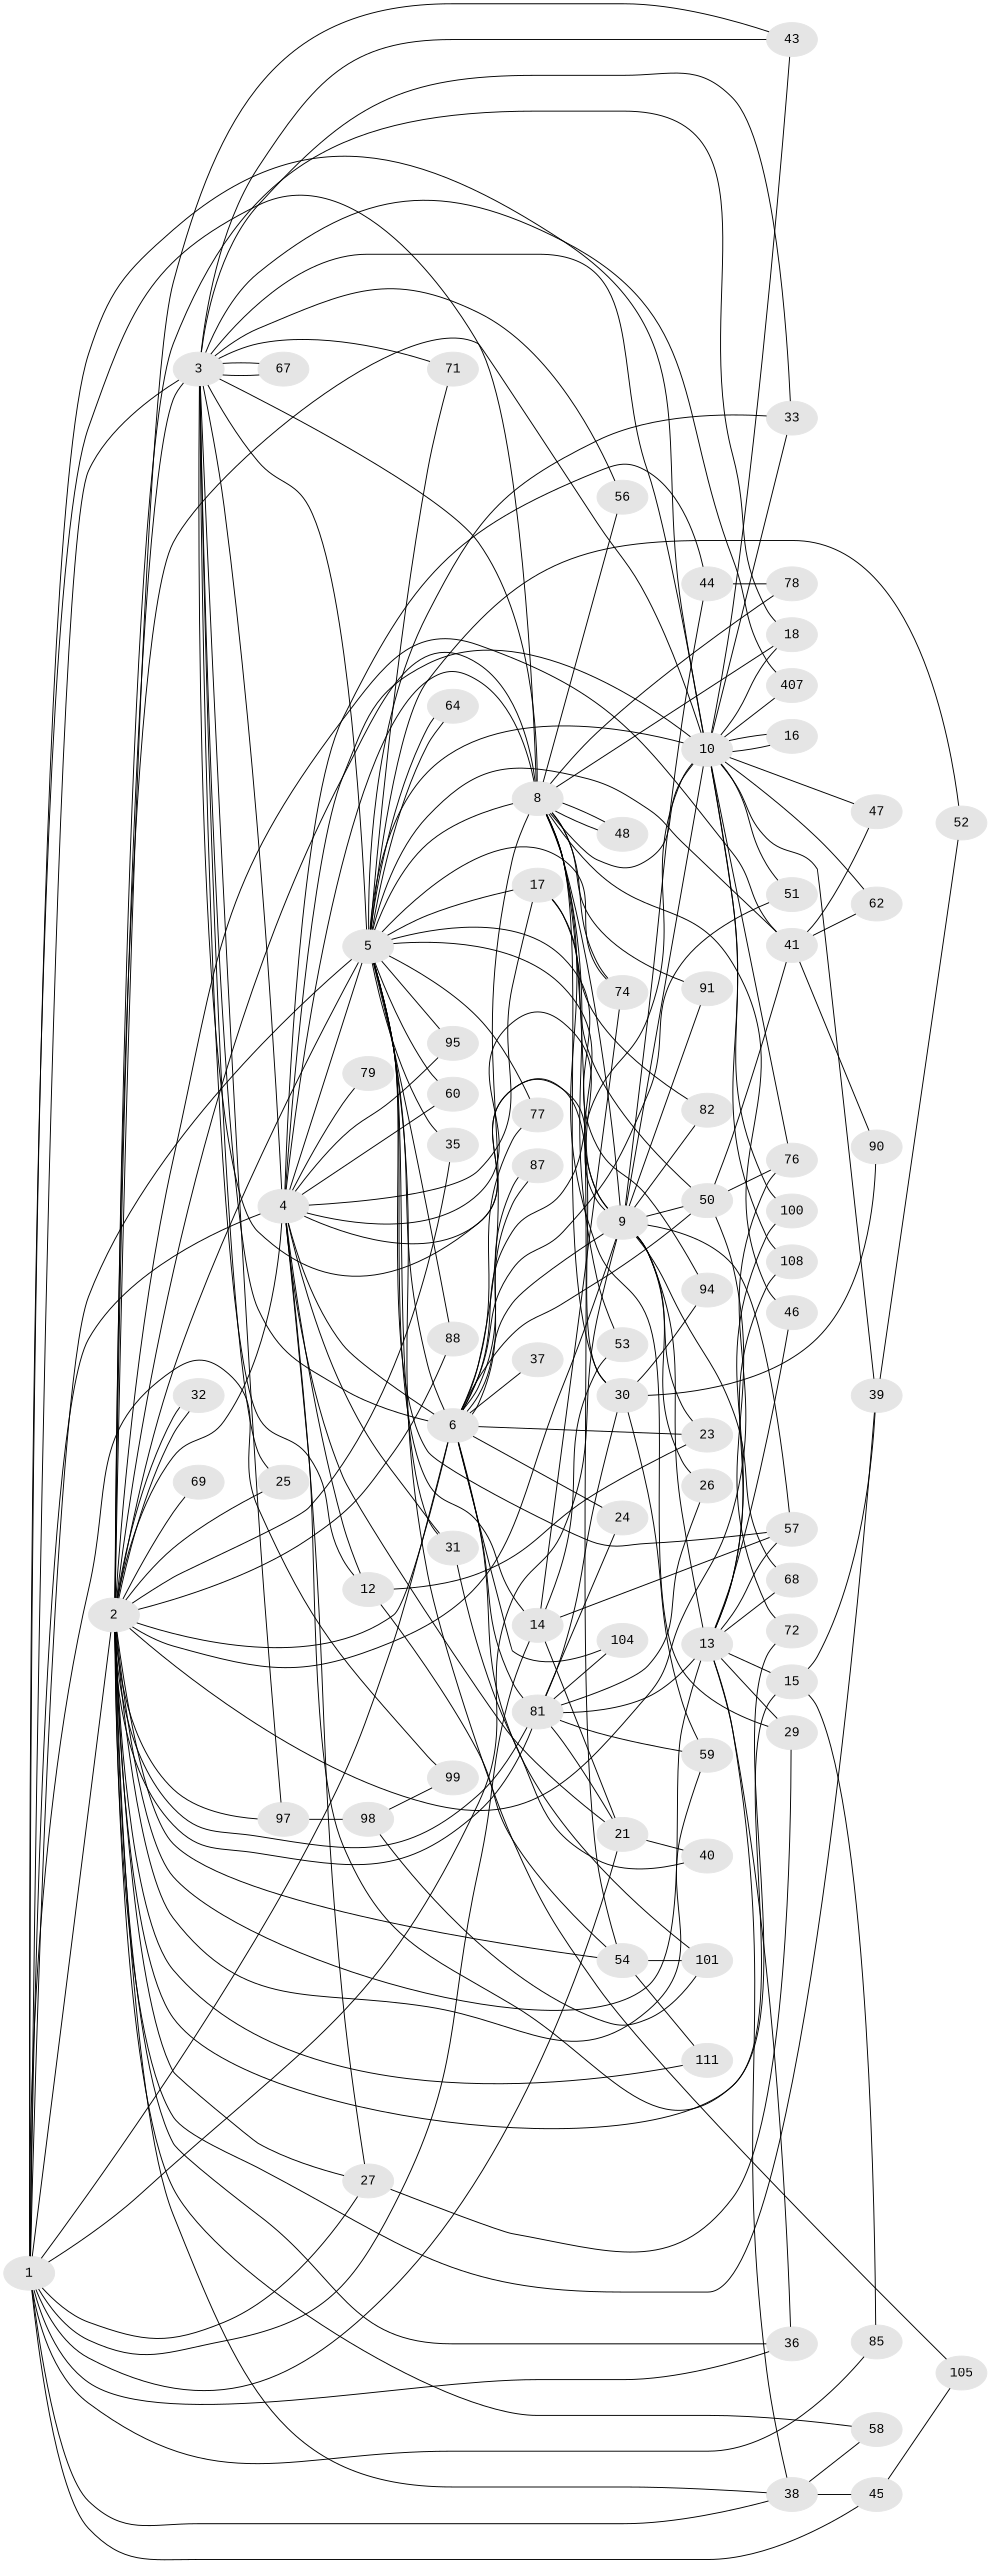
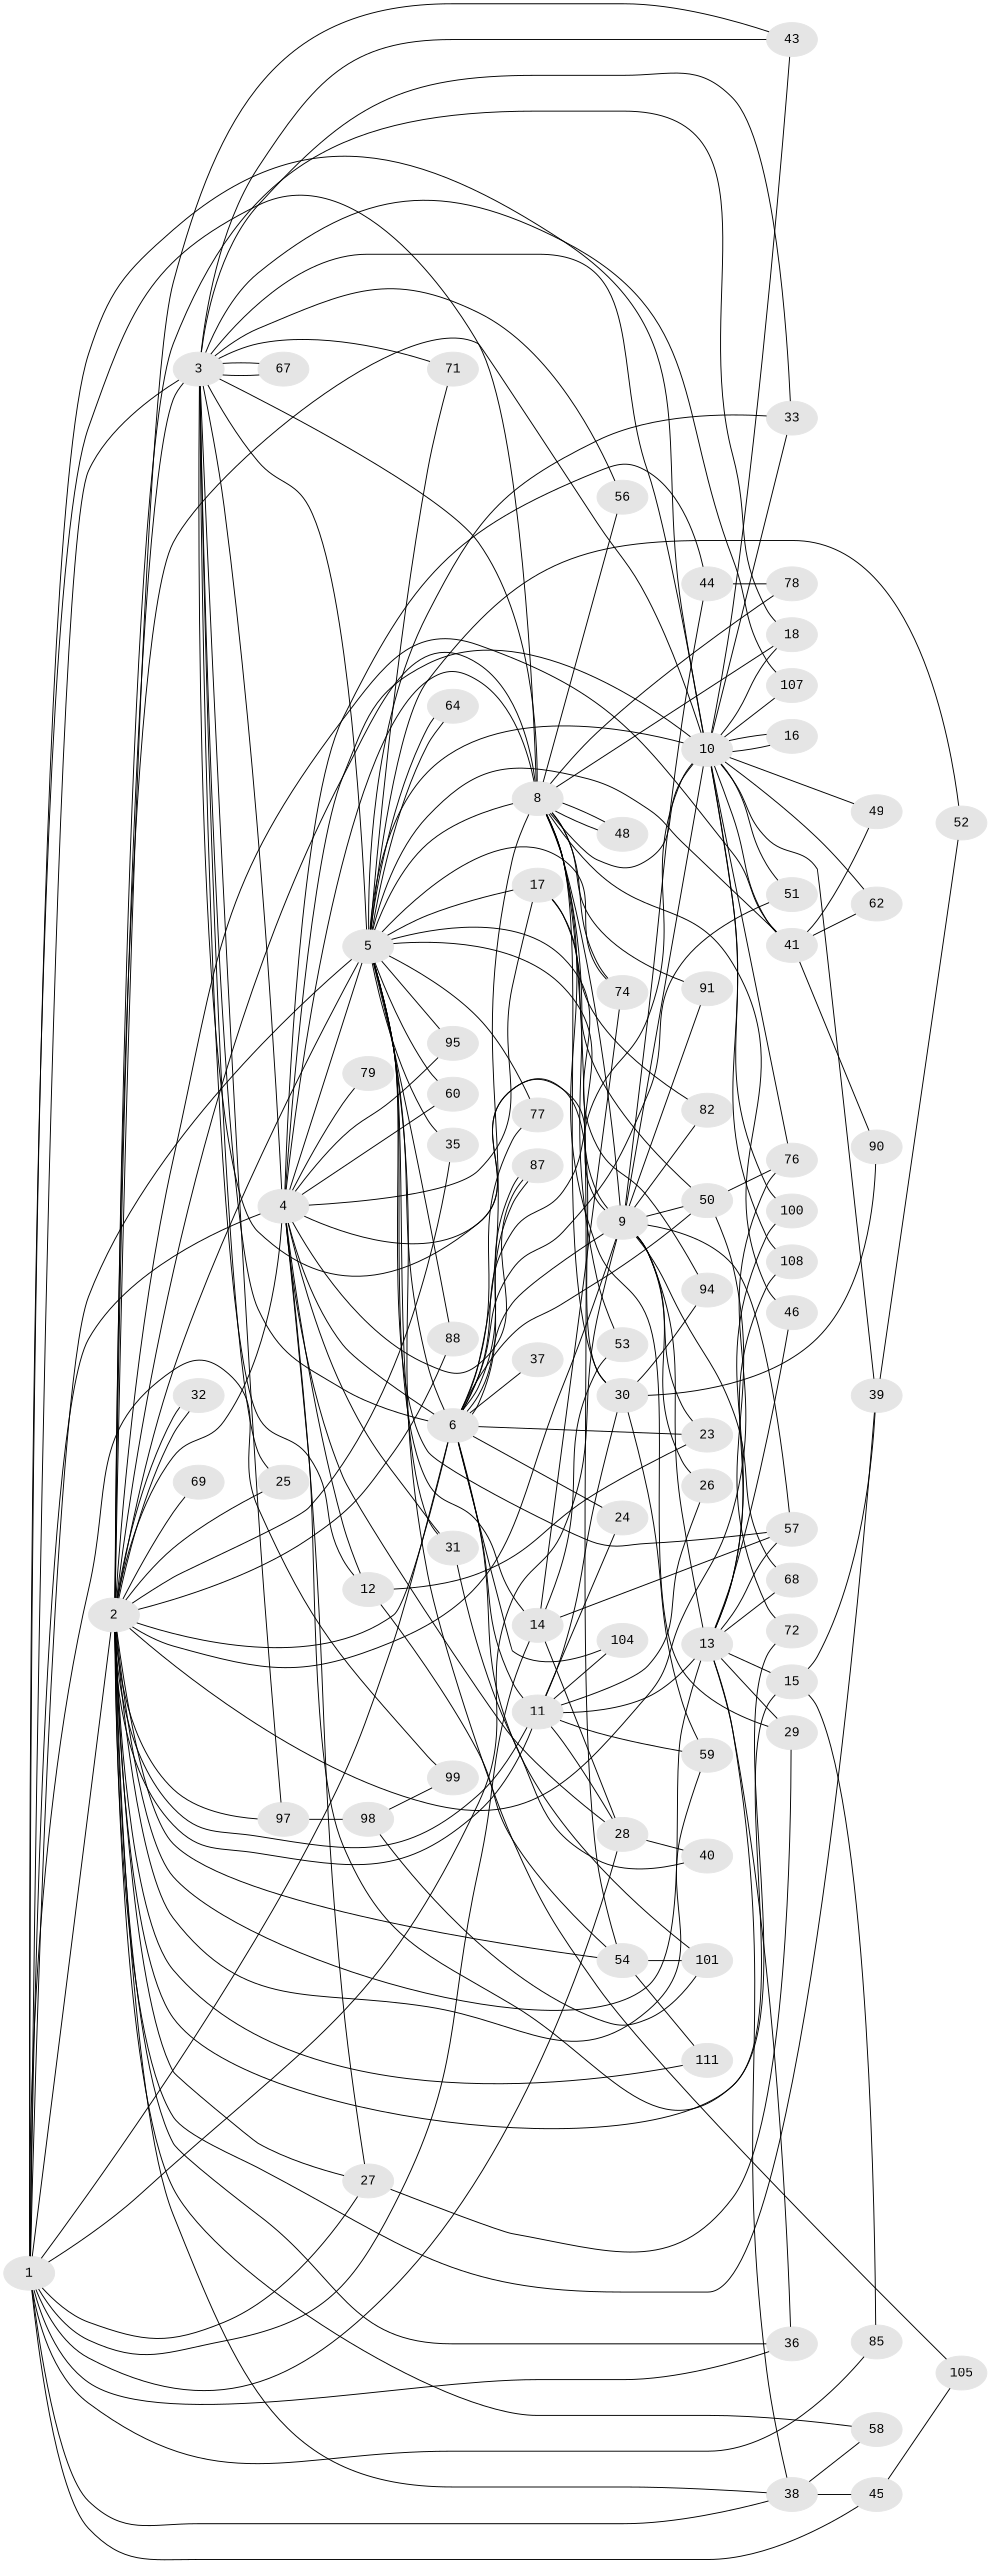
node "407": label "407" -> "107"
node "47": label "47" -> "49"
edge "4" -- "9": now "4" -- "87"
edge "41" -- "50": now "41" -- "10"
node "81": label "81" -> "11"
node "21": label "21" -> "28"
